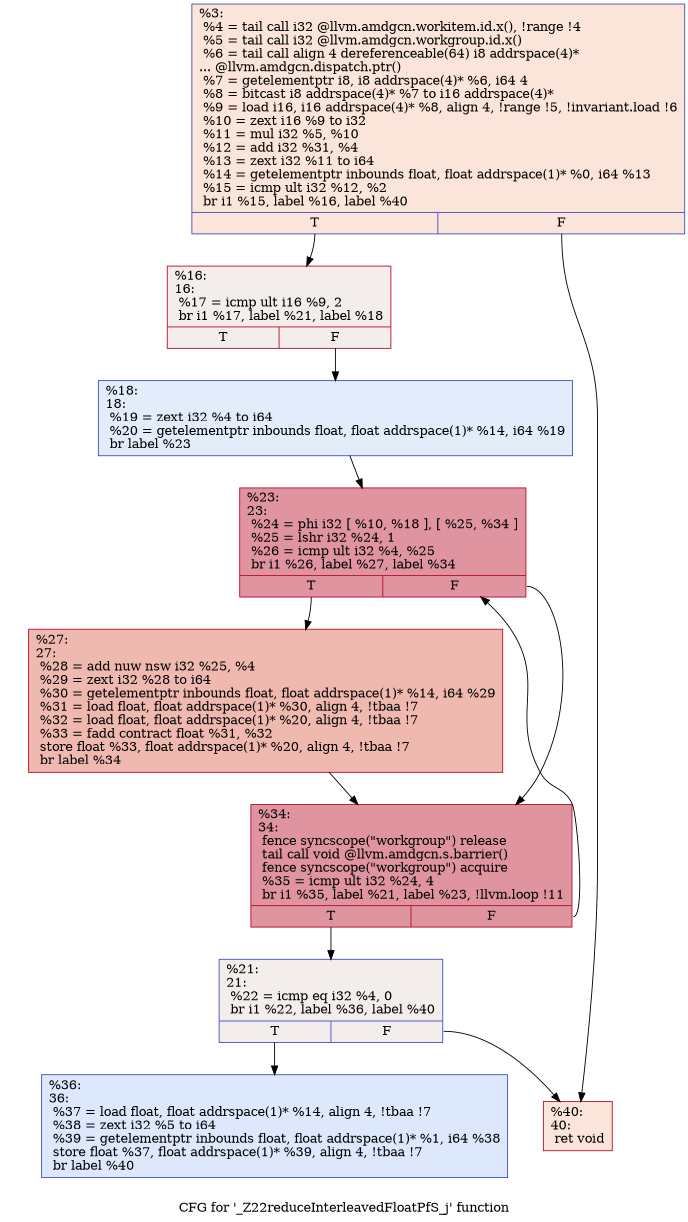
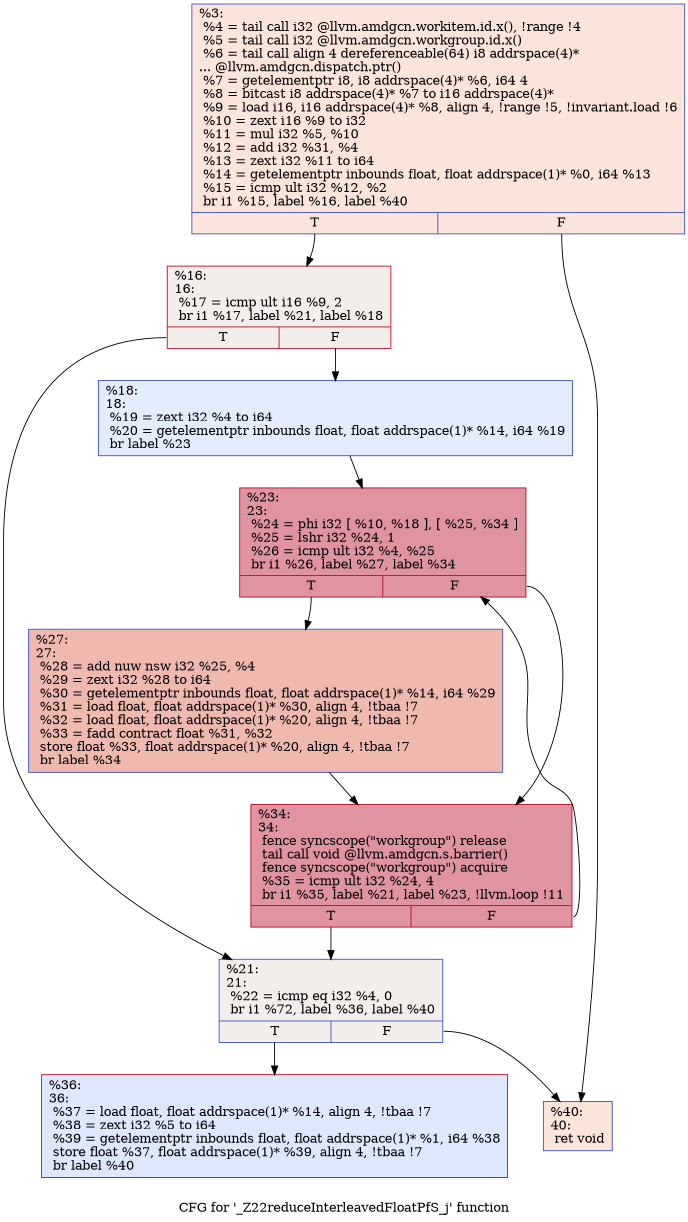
edge "%16:" -> "%21:": added
node "%27:": color #b70d28ff -> #3d50c3ff
node "%21:": text "br i1 %22, label %36, label %40" -> "br i1 %72, label %36, label %40"
node "%36:": color #3d50c3ff -> #b70d28ff
node "%40:": color #b70d28ff -> #3d50c3ff
